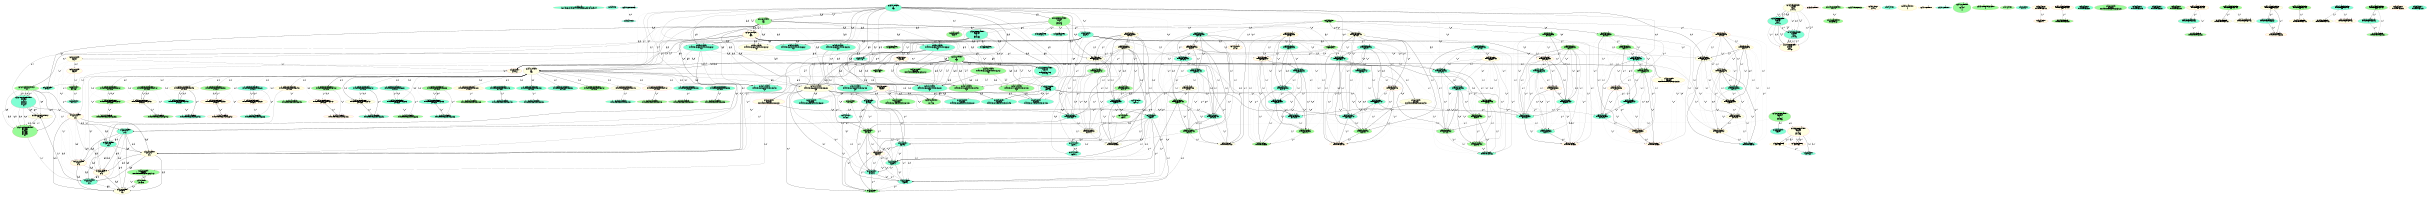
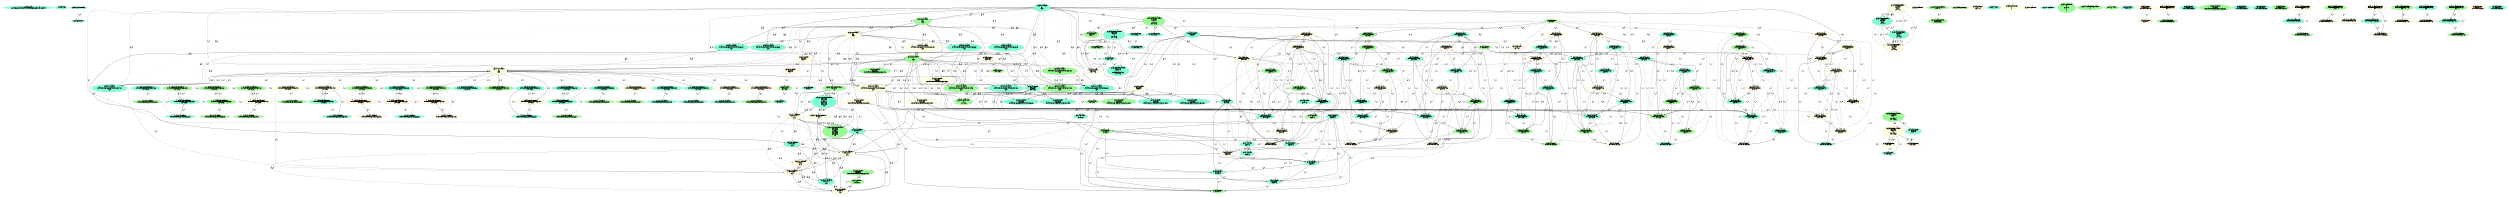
node "268454780.TerminateThread retval_CreateThread_32997_32 0": removed
edge "268464439.lstrcatW retval_lstrlenW_32841_32 3221762048" -> "268464439.lstrcatW retval_lstrlenW_32908_32 3221762048": now "268464439.lstrcatW retval_lstrlenW_32841_32 3221762048" -> "268464692.lstrcatW retval_lstrlenW_32841_32 268497764"
